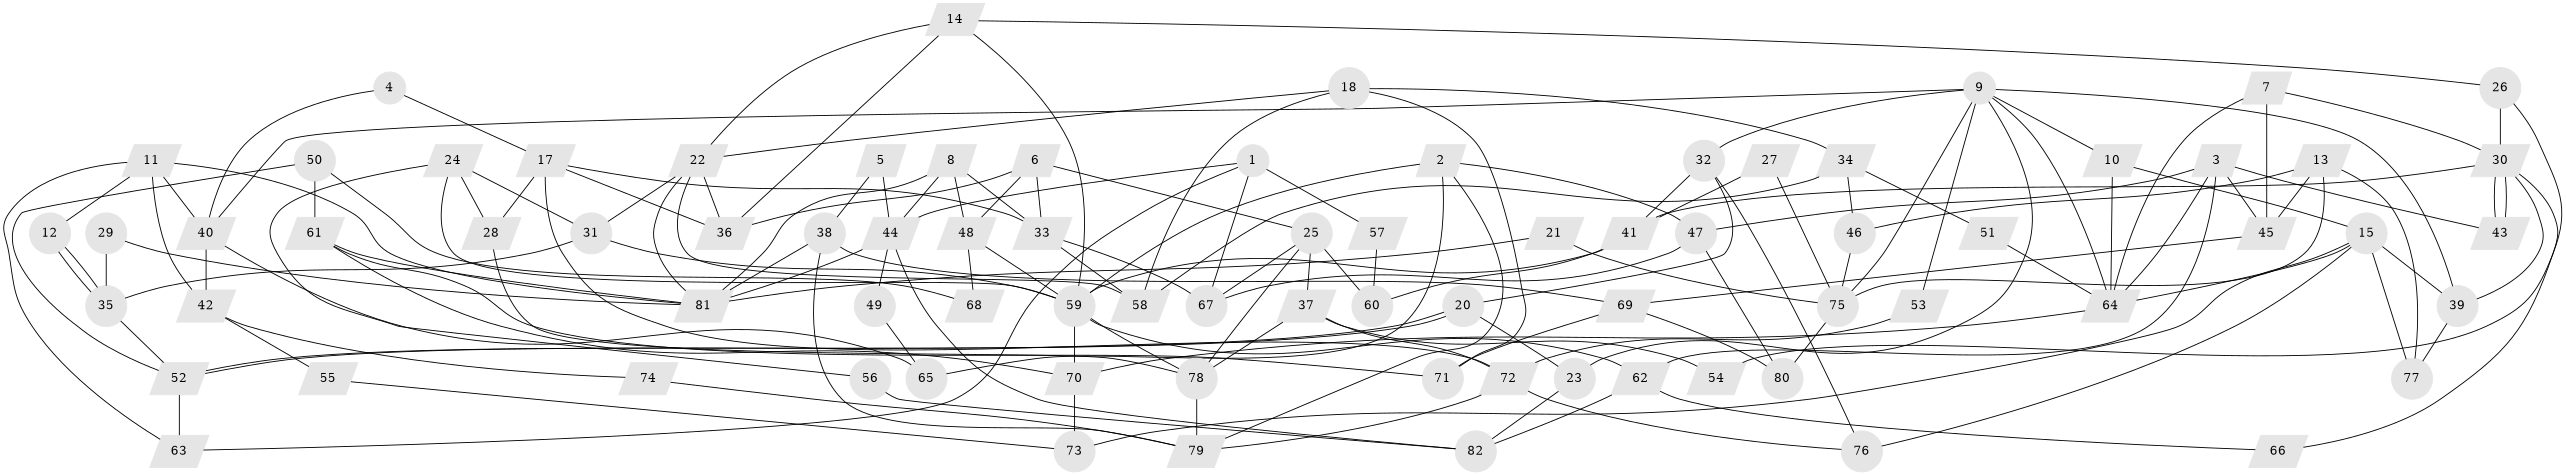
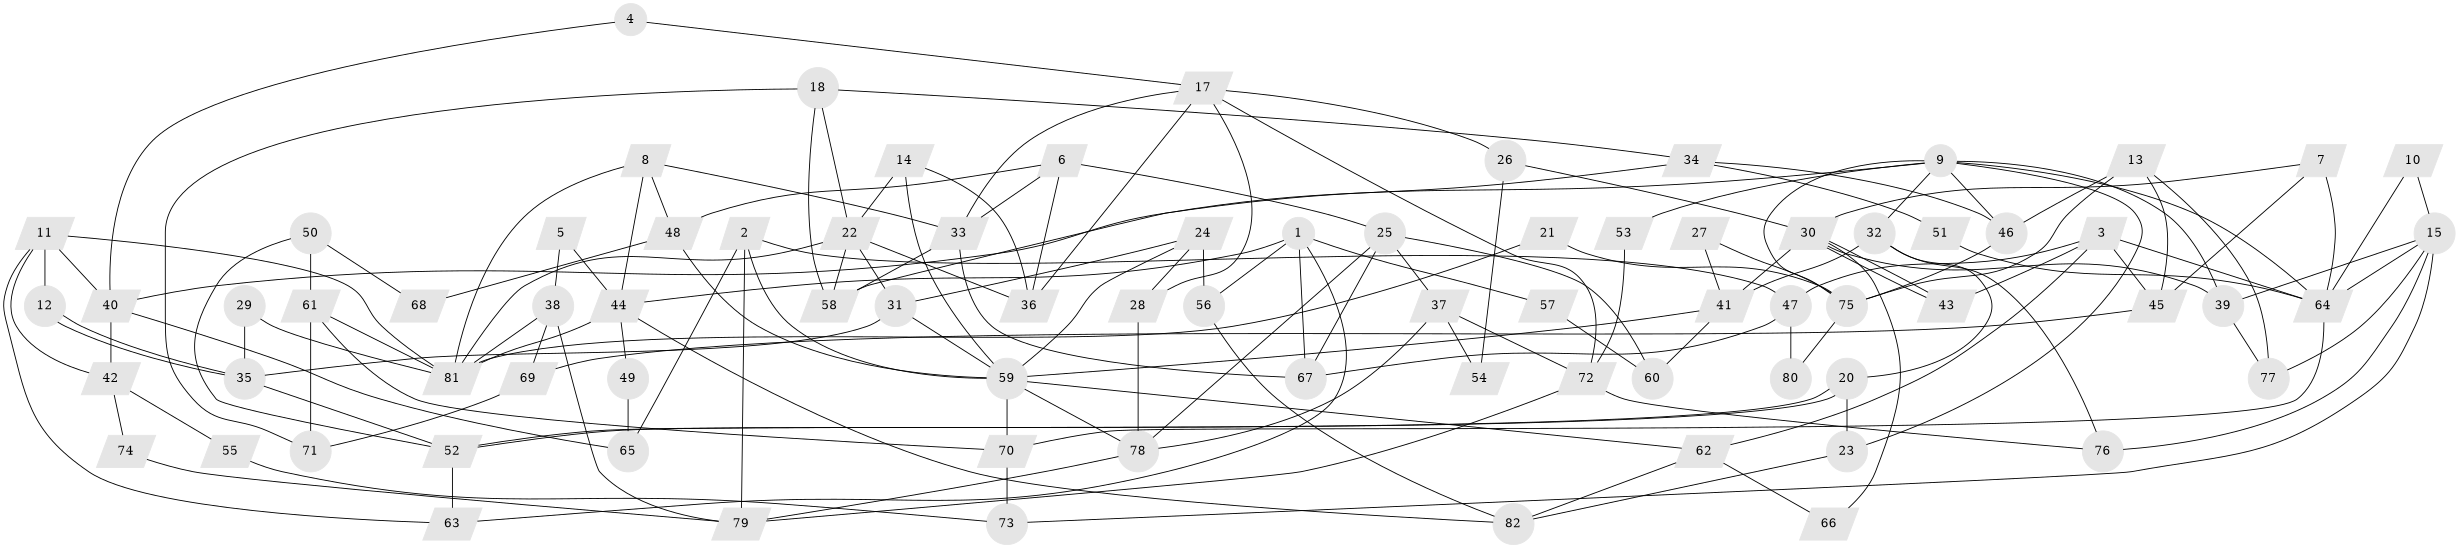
edge "14" -- "26": now "17" -- "26"
edge "9" -- "10": now "9" -- "46"
edge "1" -- "56": added
edge "69" -- "80": removed
